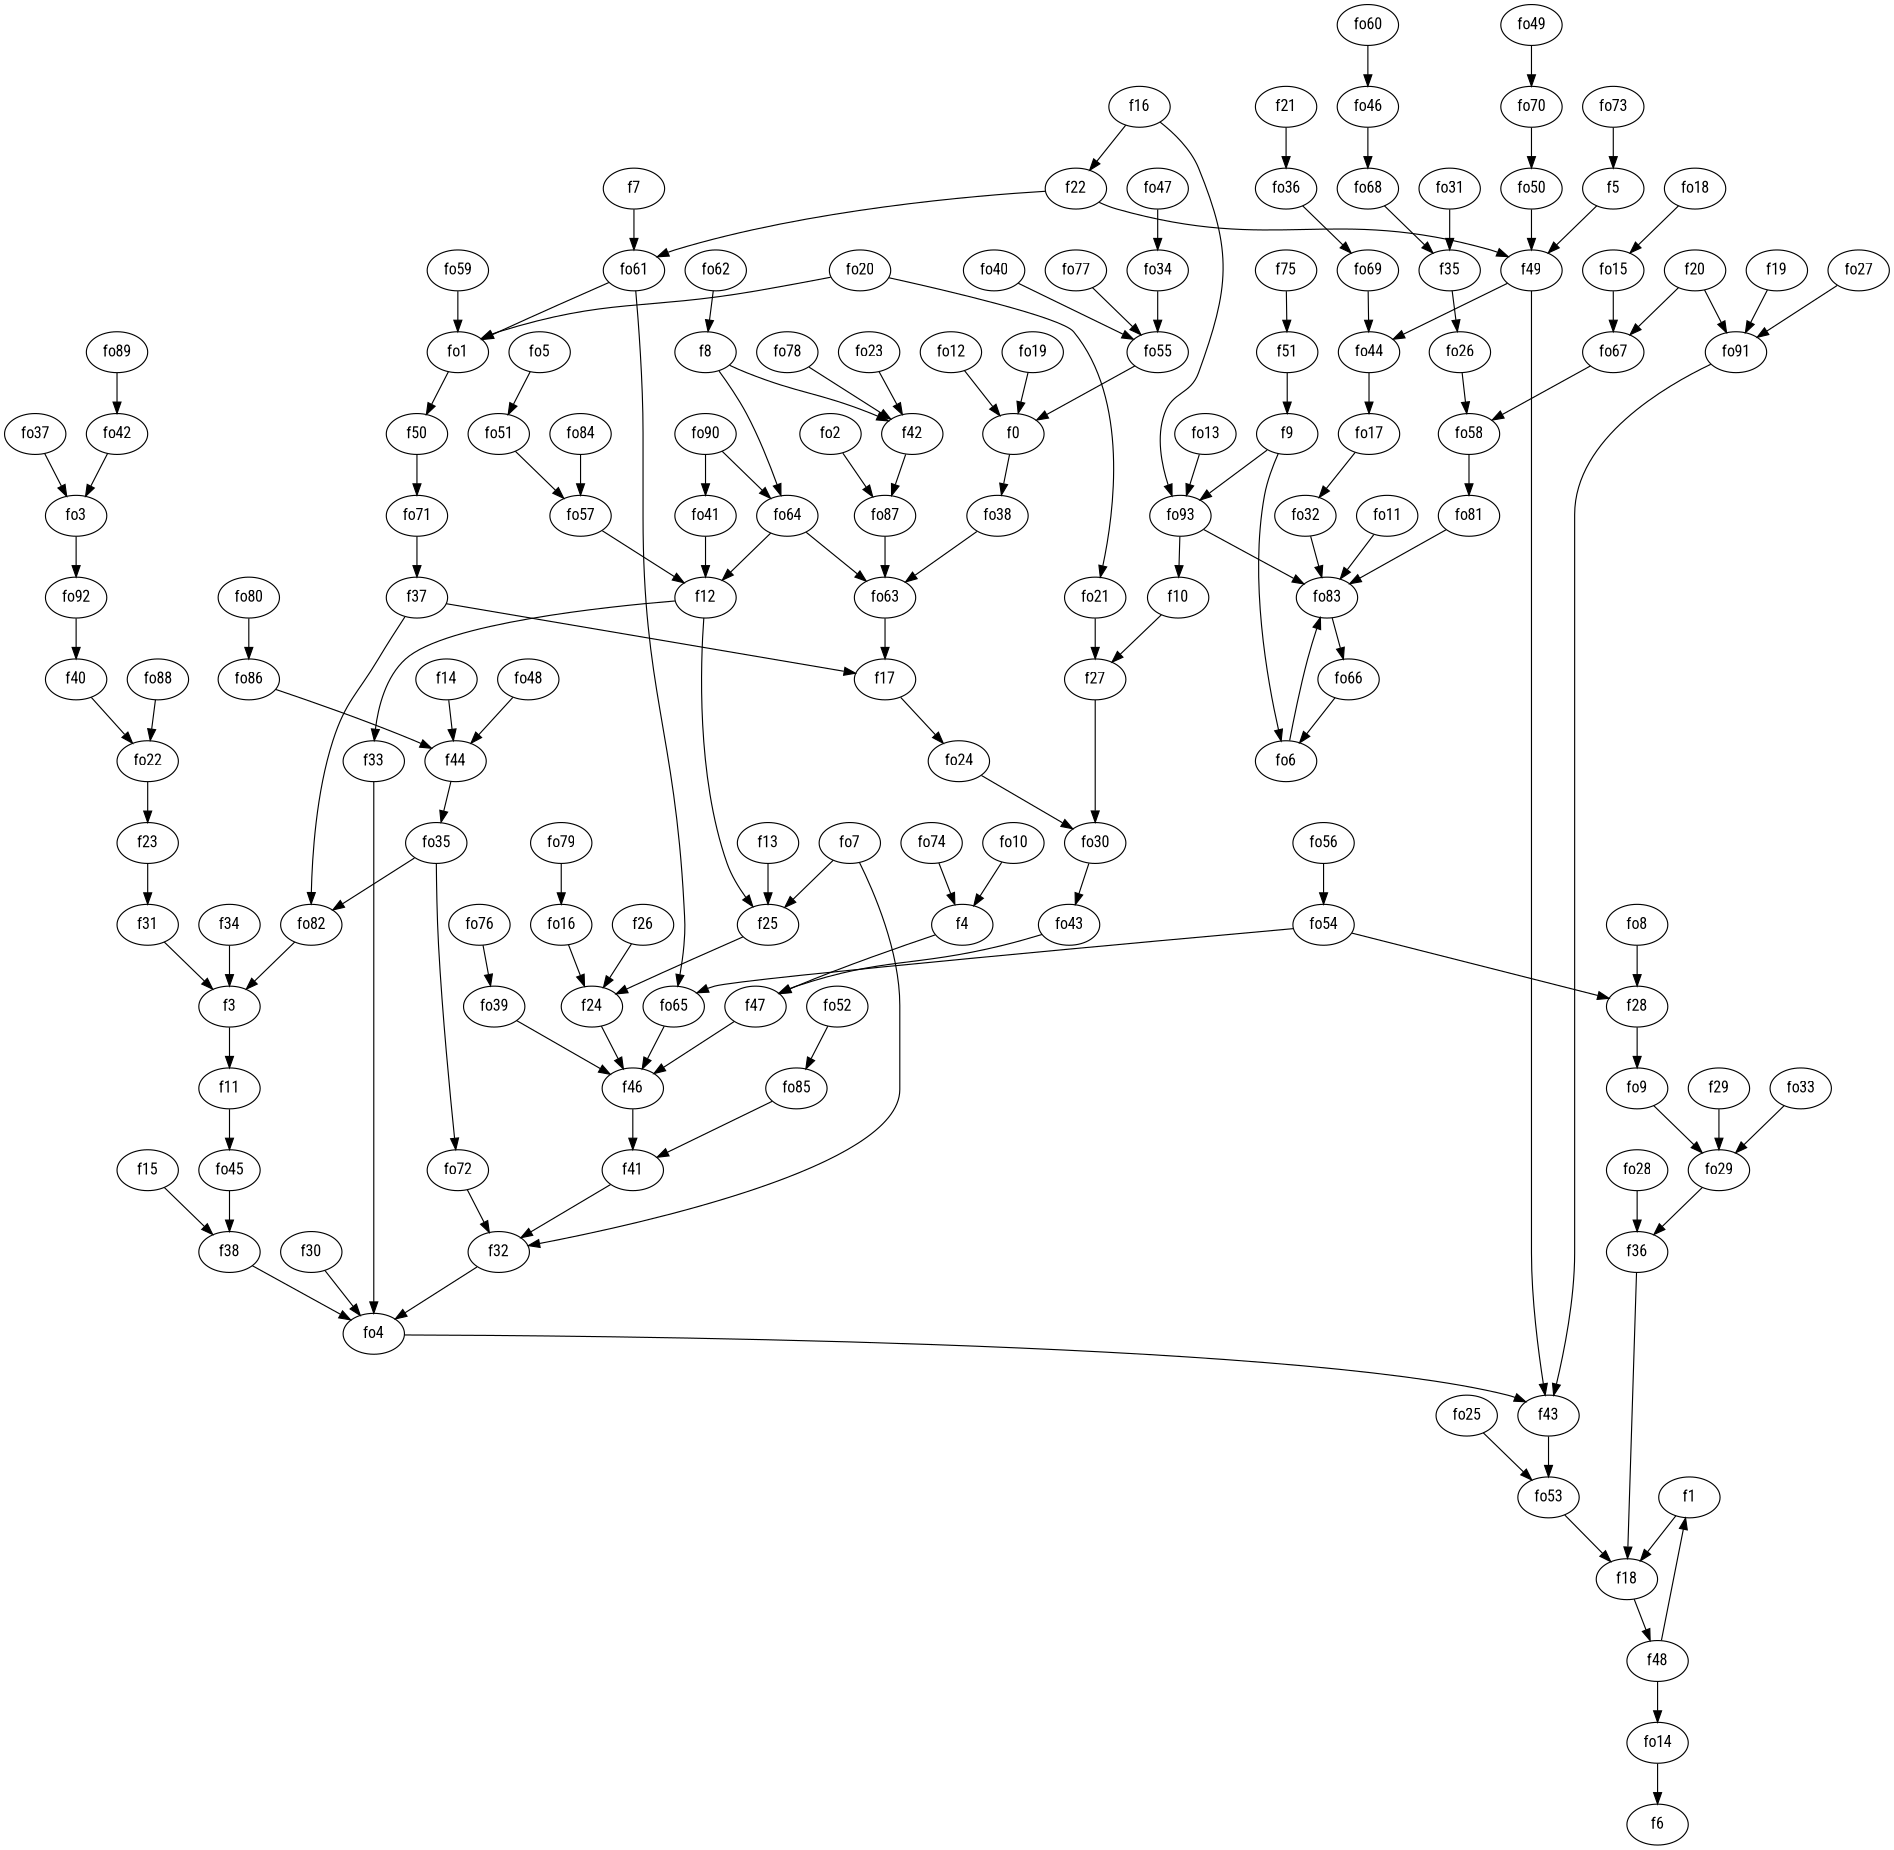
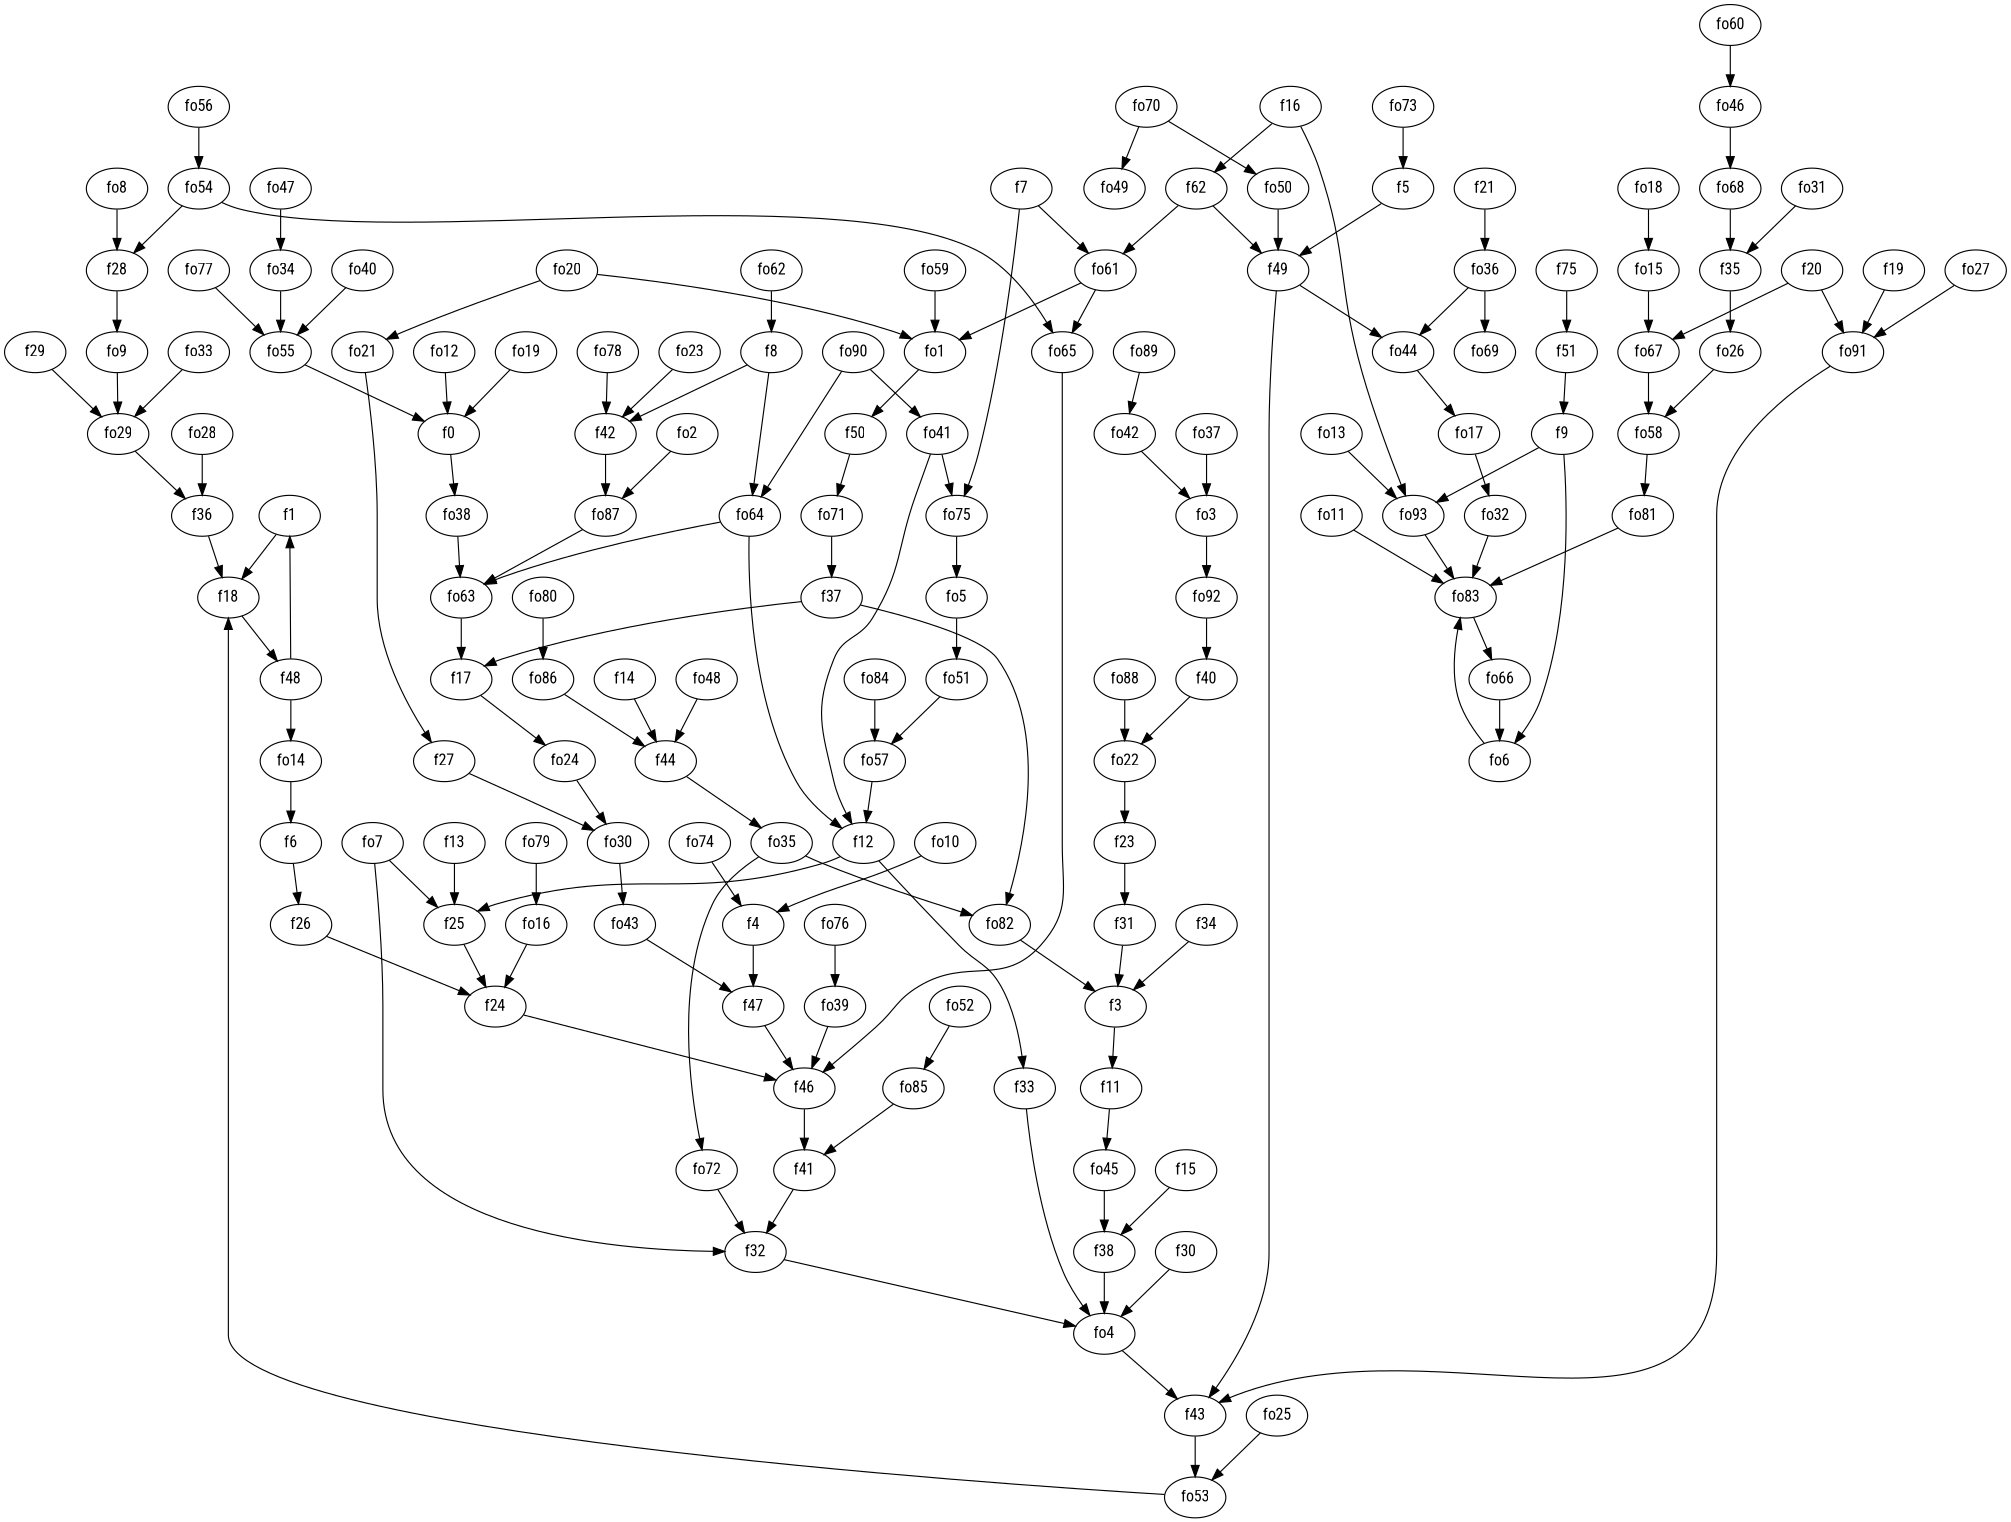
edge "fo49" -> "fo70": reversed
node "f22": label "f22" -> "f62"
edge "fo69" -> "fo44": now "fo36" -> "fo44"
node "fo75": added
node "f10": removed
edge "f6" -> "f26": added
